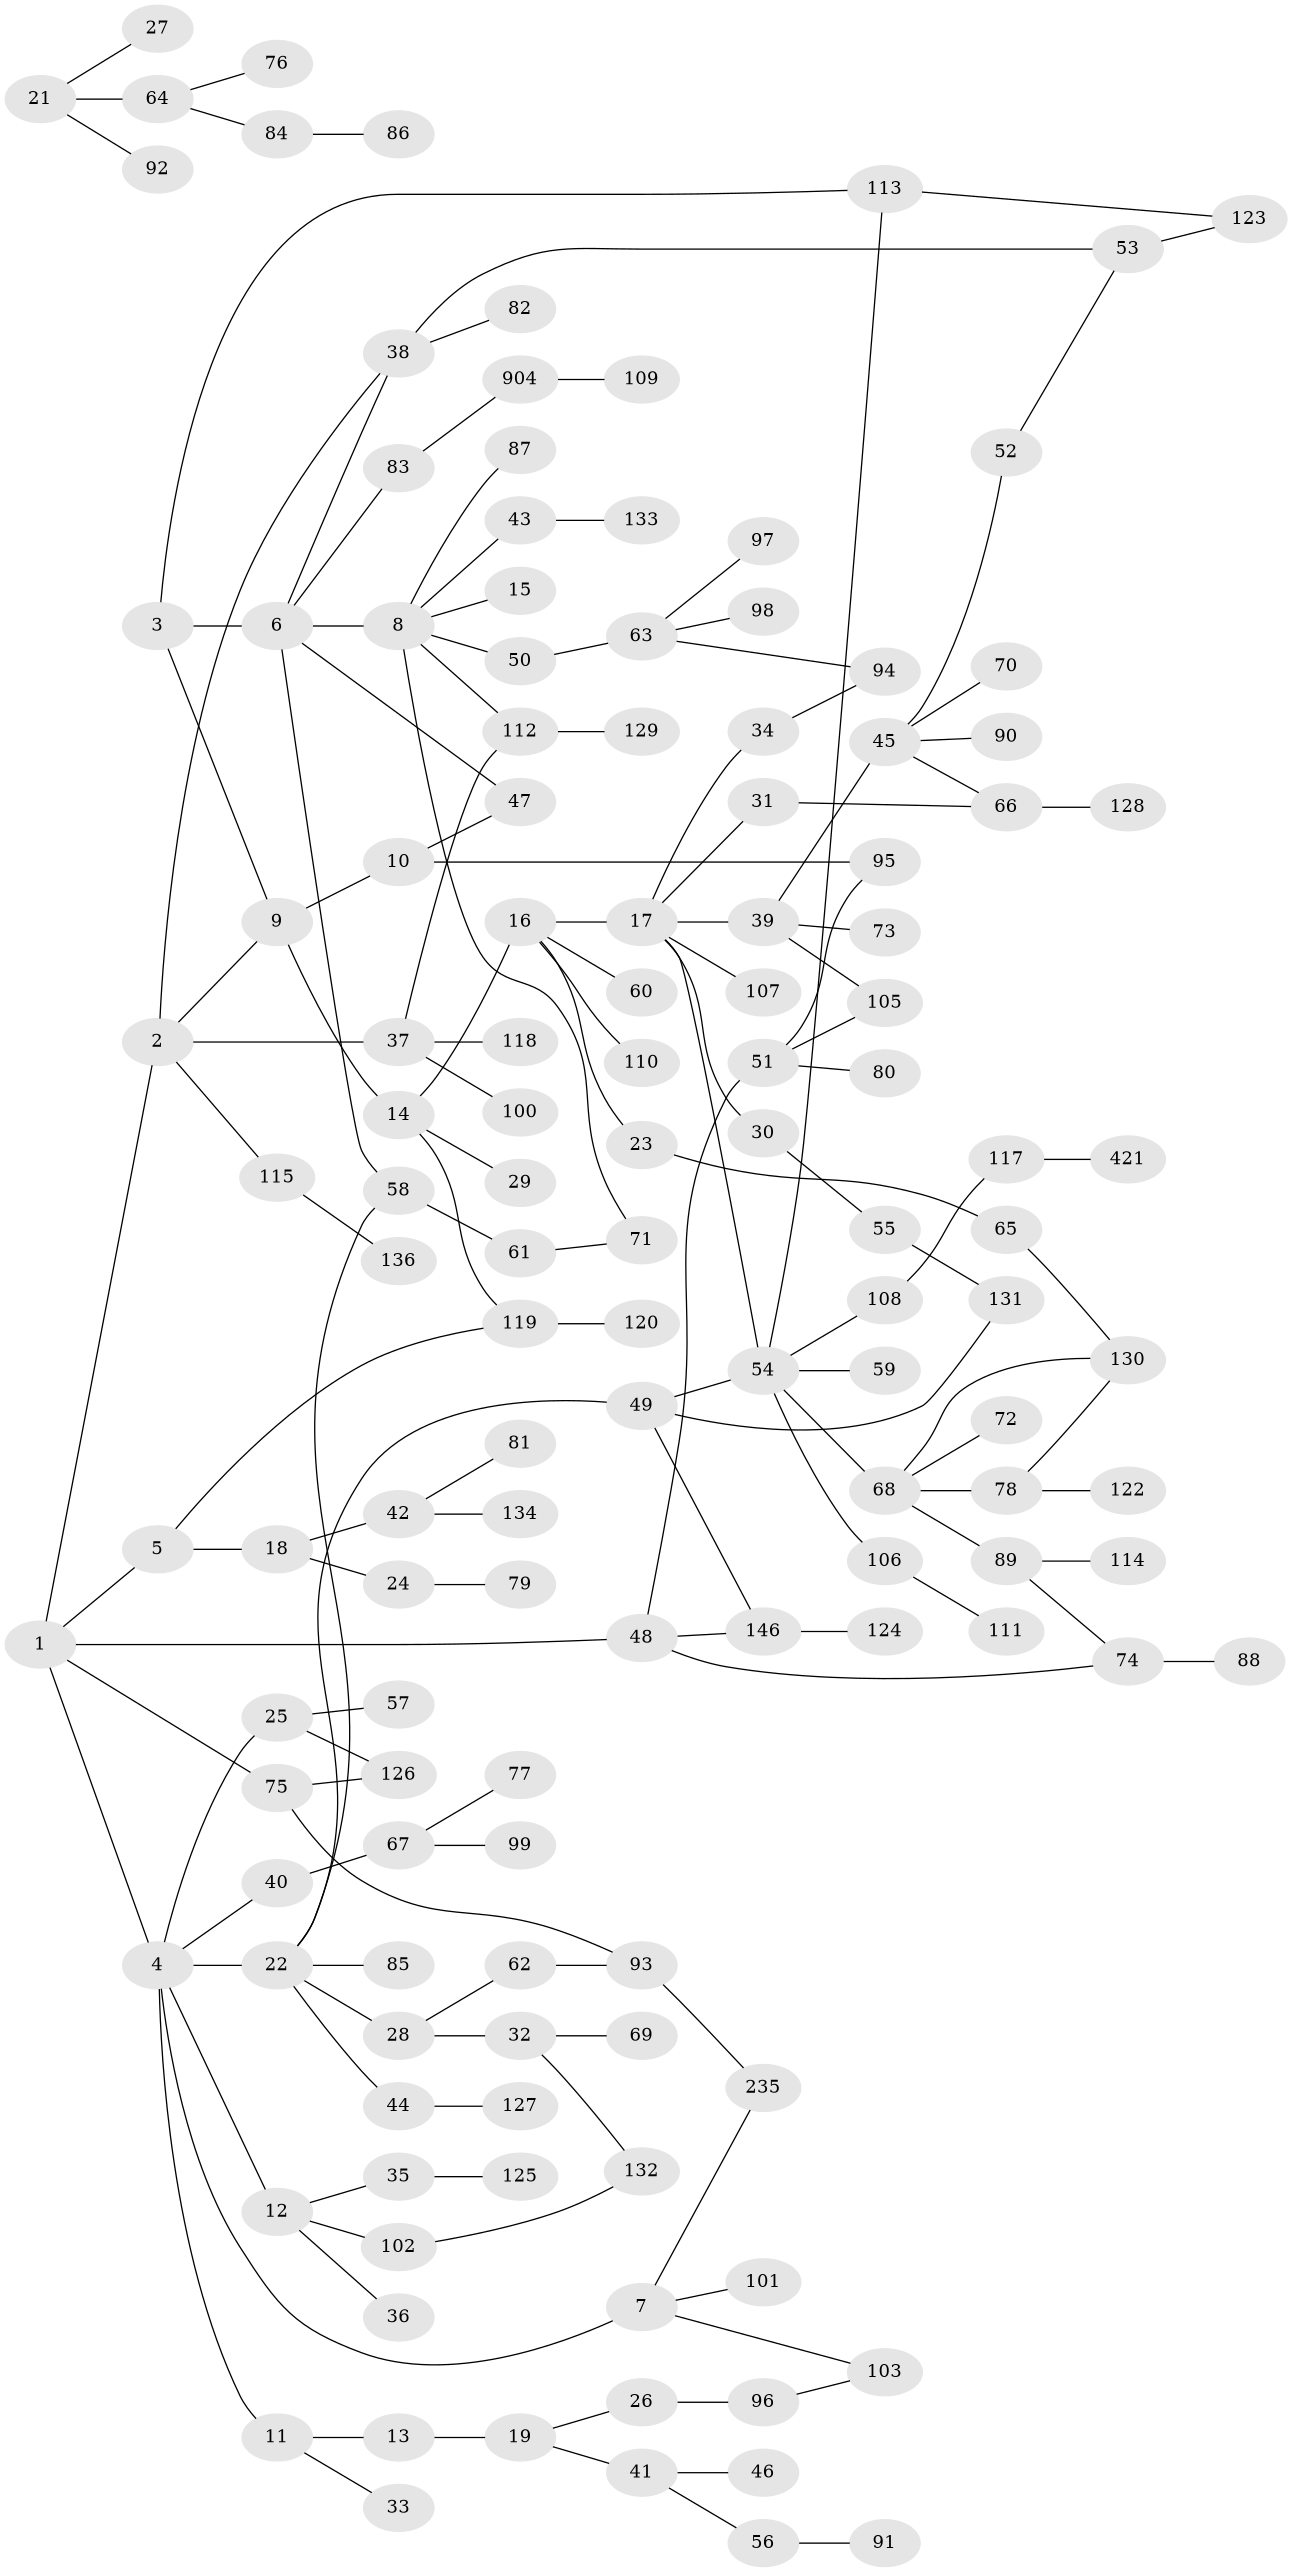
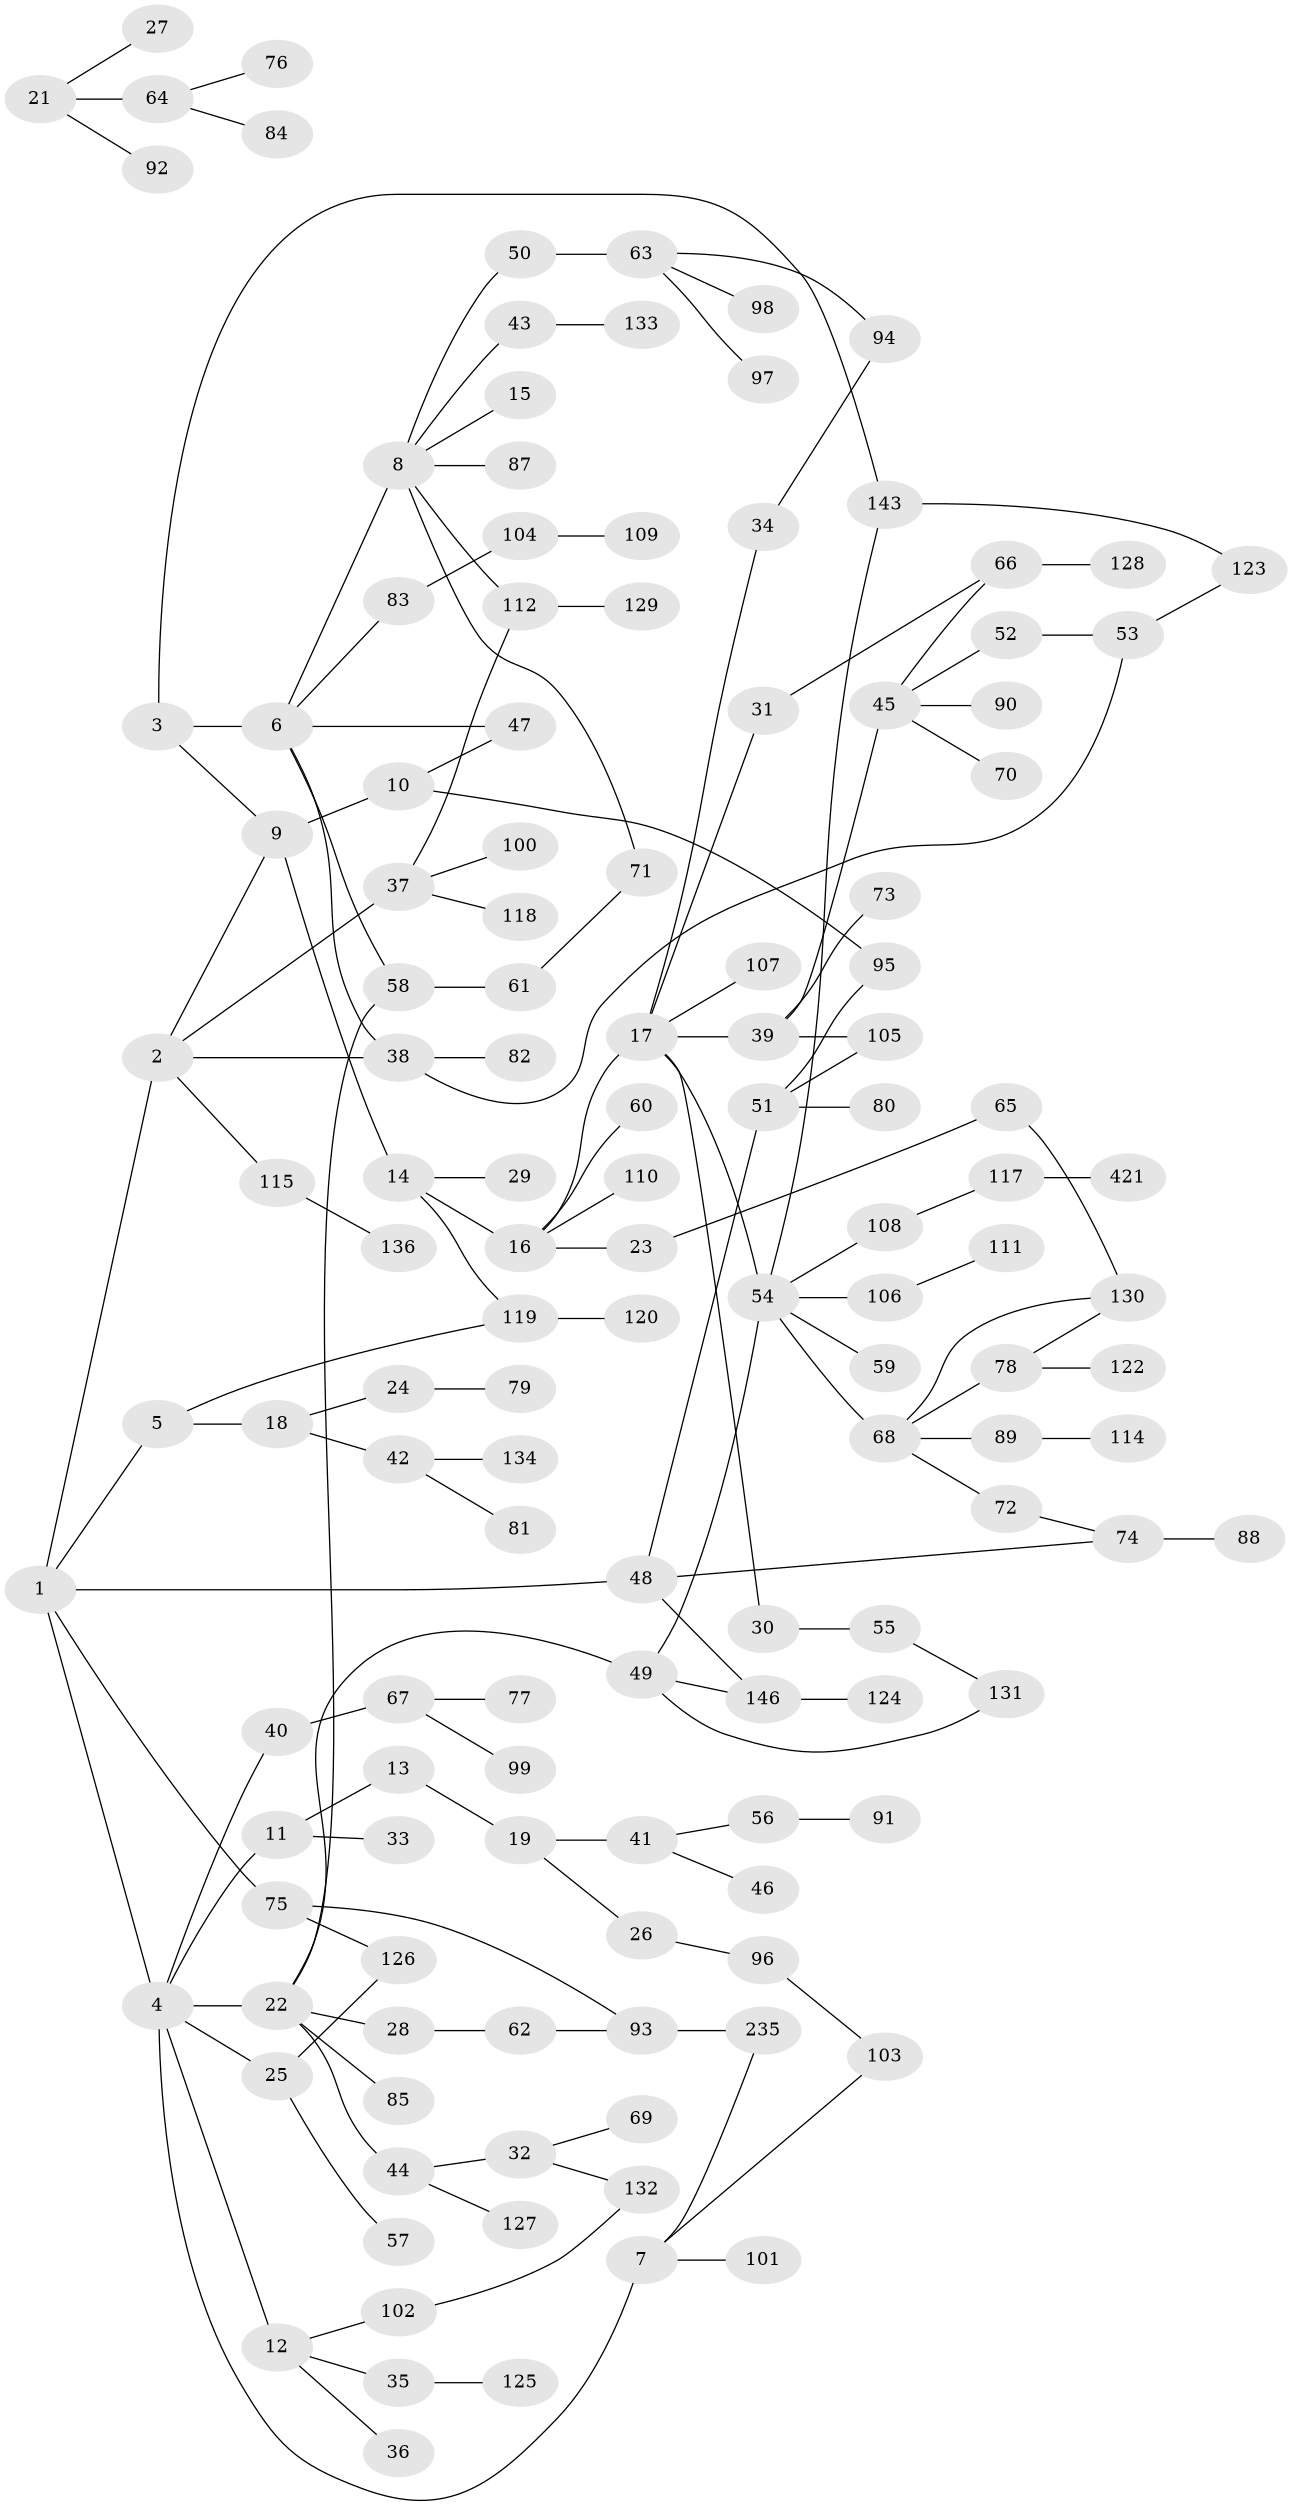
node "86": removed
node "113": label "113" -> "143"
node "904": label "904" -> "104"
edge "89" -- "74": now "72" -- "74"
edge "28" -- "32": now "44" -- "32"
